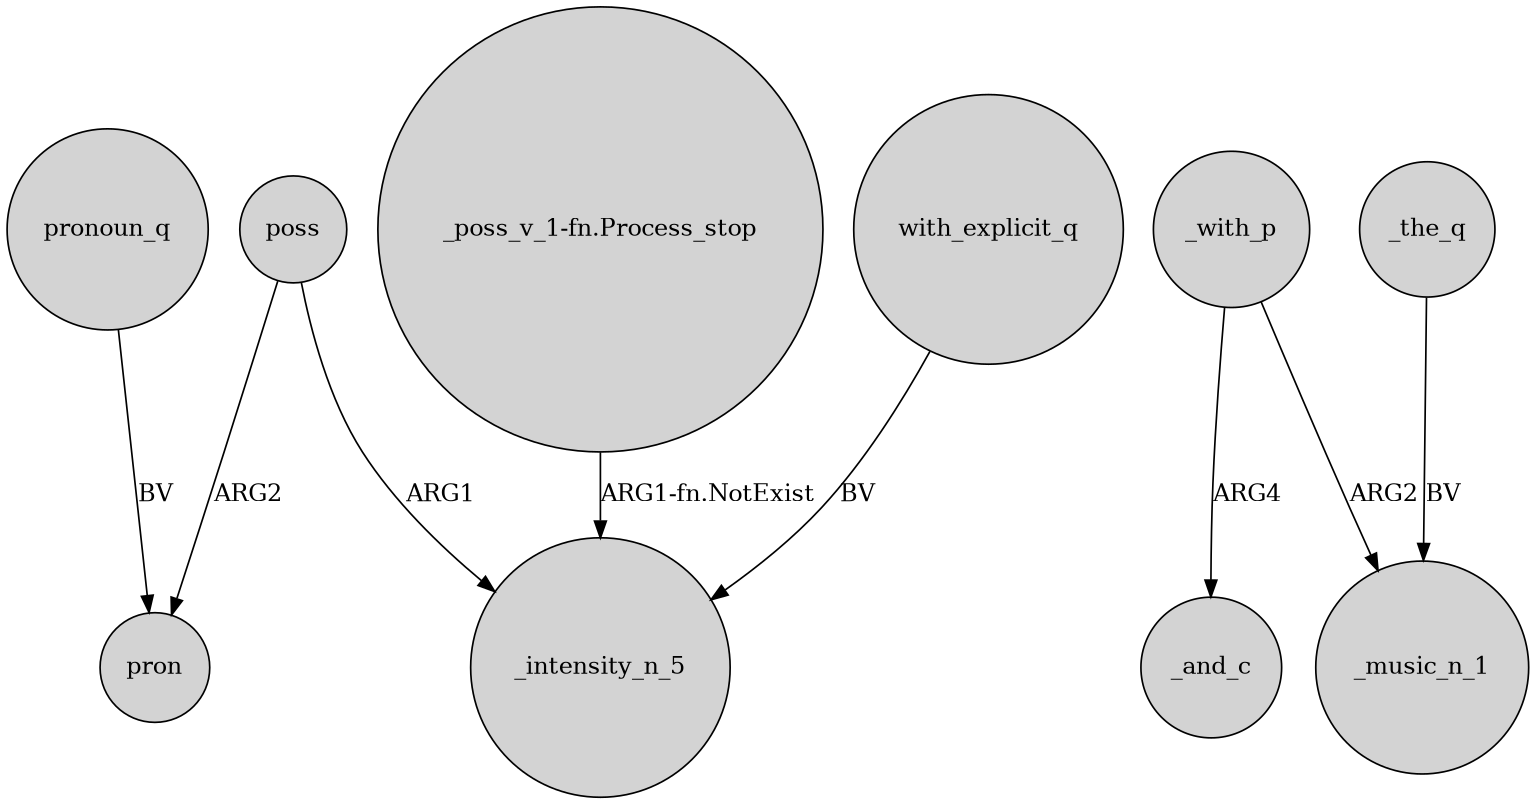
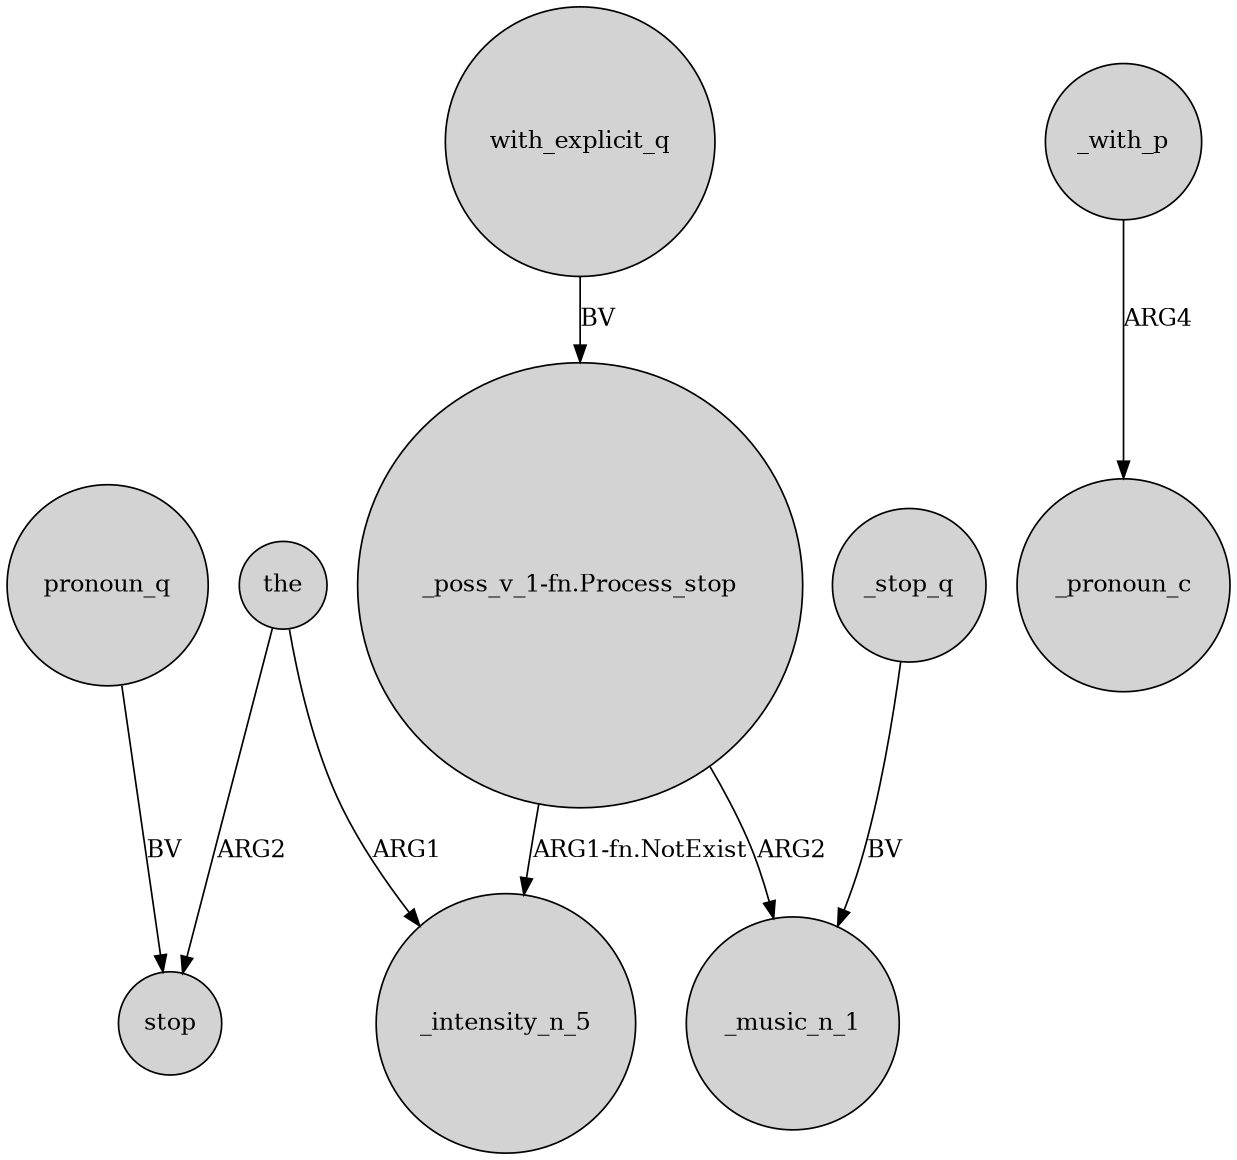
node "poss": label "poss" -> "the"
node "_the_q": label "_the_q" -> "_stop_q"
edge "_with_p" -> "_music_n_1": now "_poss_v_1-fn.Process_stop" -> "_music_n_1"
edge "with_explicit_q" -> "_intensity_n_5": now "with_explicit_q" -> "_poss_v_1-fn.Process_stop"
node "pron": label "pron" -> "stop"
node "_and_c": label "_and_c" -> "_pronoun_c"
